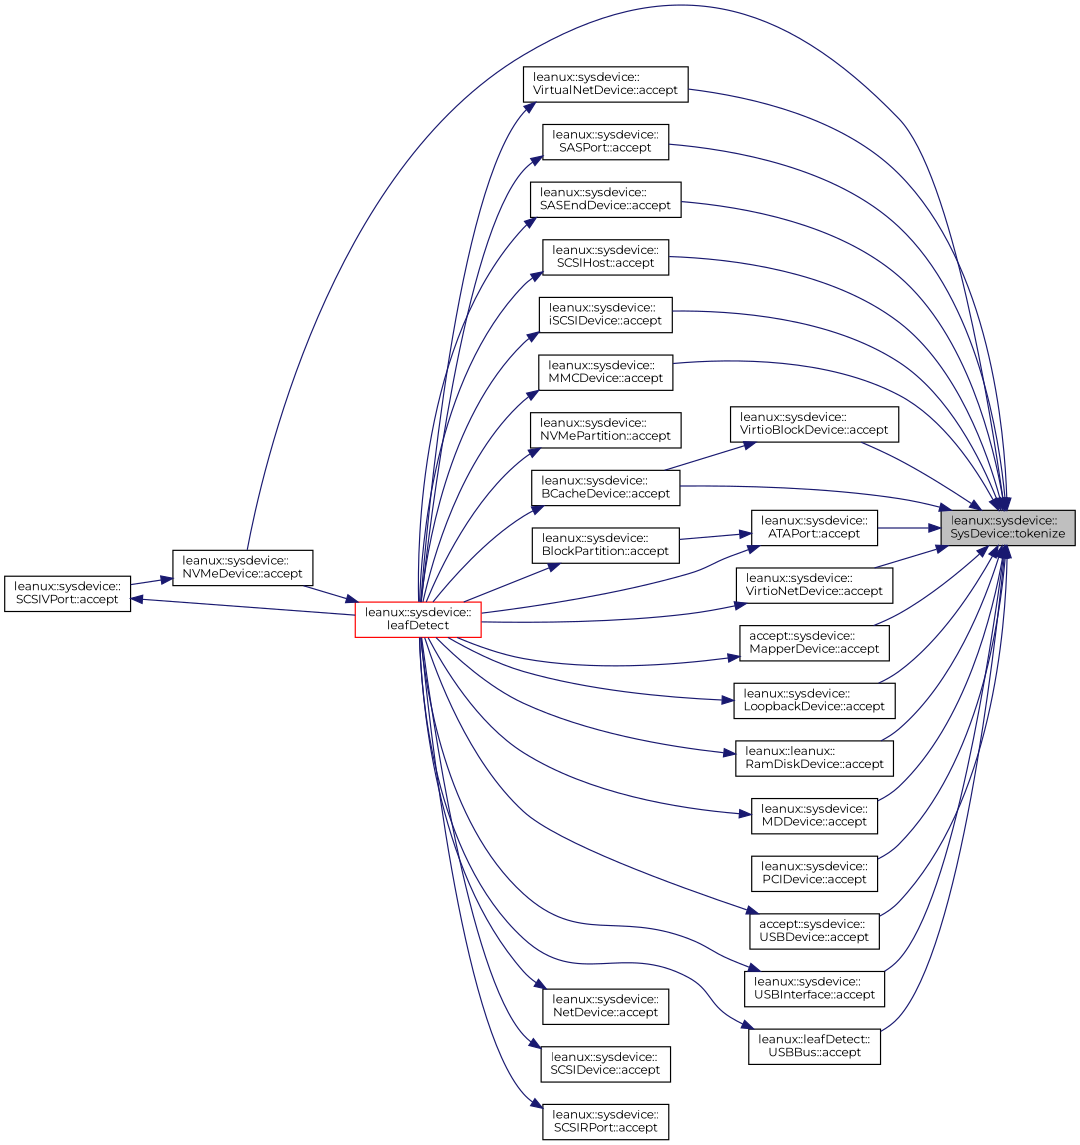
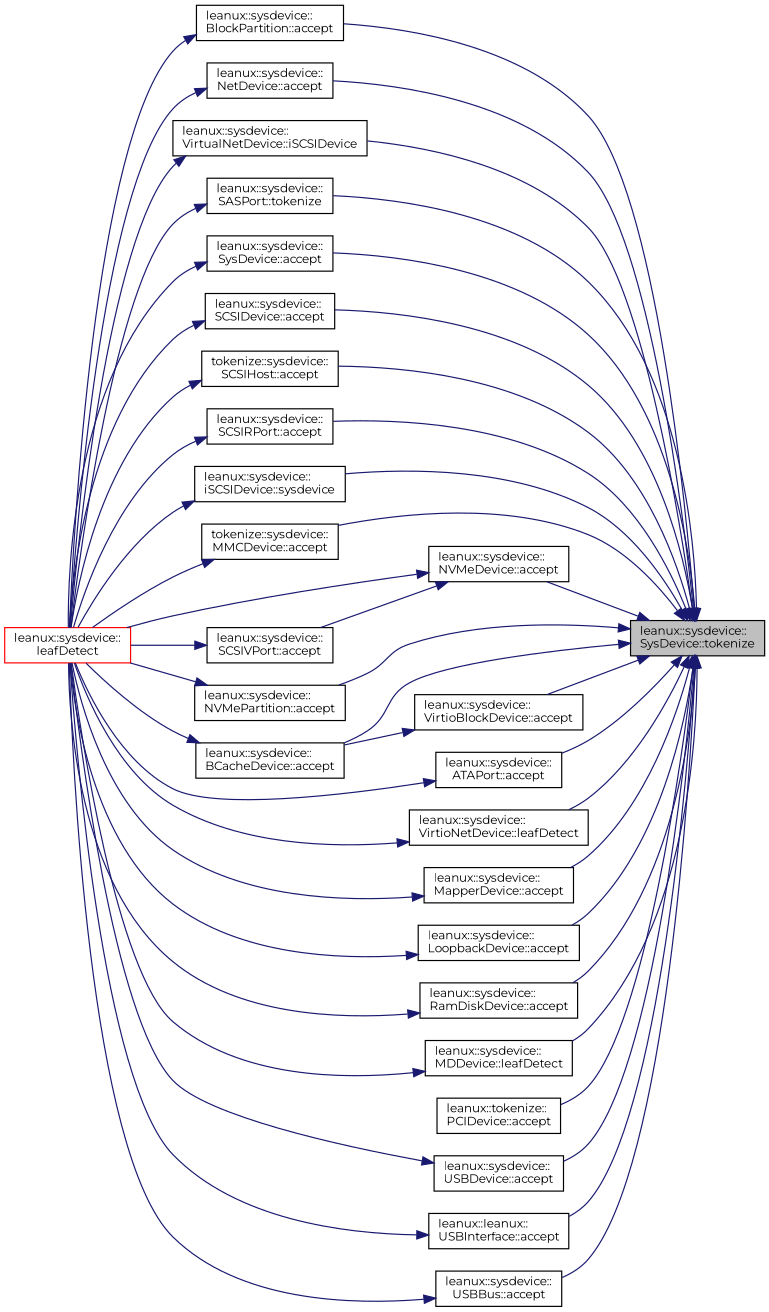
node "leanux::sysdevice:: VirtualNetDevice::accept": label "leanux::sysdevice:: VirtualNetDevice::accept" -> "leanux::sysdevice:: VirtualNetDevice::iSCSIDevice"
node "leanux::sysdevice:: SASPort::accept": label "leanux::sysdevice:: SASPort::accept" -> "leanux::sysdevice:: SASPort::tokenize"
node "leanux::sysdevice:: SASEndDevice::accept": label "leanux::sysdevice:: SASEndDevice::accept" -> "leanux::sysdevice:: SysDevice::accept"
edge "leanux::sysdevice:: NetDevice::accept" -> "leanux::sysdevice:: SysDevice::tokenize": added
node "leanux::sysdevice:: SCSIHost::accept": label "leanux::sysdevice:: SCSIHost::accept" -> "tokenize::sysdevice:: SCSIHost::accept"
node "leanux::sysdevice:: iSCSIDevice::accept": label "leanux::sysdevice:: iSCSIDevice::accept" -> "leanux::sysdevice:: iSCSIDevice::sysdevice"
node "leanux::sysdevice:: MMCDevice::accept": label "leanux::sysdevice:: MMCDevice::accept" -> "tokenize::sysdevice:: MMCDevice::accept"
edge "leanux::sysdevice:: SCSIDevice::accept" -> "leanux::sysdevice:: SysDevice::tokenize": added
edge "leanux::sysdevice:: SCSIRPort::accept" -> "leanux::sysdevice:: SysDevice::tokenize": added
edge "leanux::sysdevice:: BlockPartition::accept" -> "leanux::sysdevice:: ATAPort::accept": now "leanux::sysdevice:: BlockPartition::accept" -> "leanux::sysdevice:: SysDevice::tokenize"
node "leanux::sysdevice:: VirtioNetDevice::accept": label "leanux::sysdevice:: VirtioNetDevice::accept" -> "leanux::sysdevice:: VirtioNetDevice::leafDetect"
edge "leanux::sysdevice:: NVMeDevice::accept" -> "leanux::sysdevice:: leafDetect": reversed
edge "leanux::sysdevice:: NVMePartition::accept" -> "leanux::sysdevice:: SysDevice::tokenize": added
node "accept::sysdevice:: MapperDevice::accept": label "accept::sysdevice:: MapperDevice::accept" -> "leanux::sysdevice:: MapperDevice::accept"
node "leanux::leanux:: RamDiskDevice::accept": label "leanux::leanux:: RamDiskDevice::accept" -> "leanux::sysdevice:: RamDiskDevice::accept"
node "leanux::sysdevice:: MDDevice::accept": label "leanux::sysdevice:: MDDevice::accept" -> "leanux::sysdevice:: MDDevice::leafDetect"
node "leanux::sysdevice:: PCIDevice::accept": label "leanux::sysdevice:: PCIDevice::accept" -> "leanux::tokenize:: PCIDevice::accept"
node "accept::sysdevice:: USBDevice::accept": label "accept::sysdevice:: USBDevice::accept" -> "leanux::sysdevice:: USBDevice::accept"
node "leanux::sysdevice:: USBInterface::accept": label "leanux::sysdevice:: USBInterface::accept" -> "leanux::leanux:: USBInterface::accept"
node "leanux::leafDetect:: USBBus::accept": label "leanux::leafDetect:: USBBus::accept" -> "leanux::sysdevice:: USBBus::accept"
